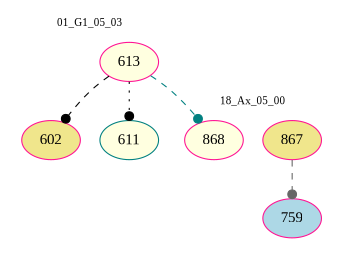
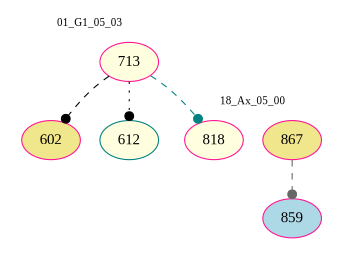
node "613": label "613" -> "713"
node "611": label "611" -> "612"
node "868": label "868" -> "818"
node "759": label "759" -> "859"
